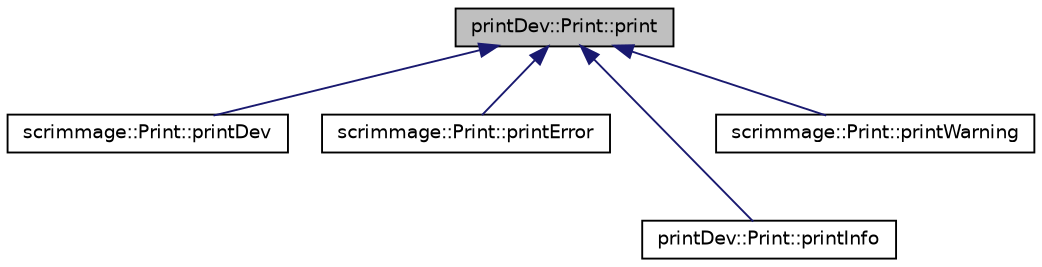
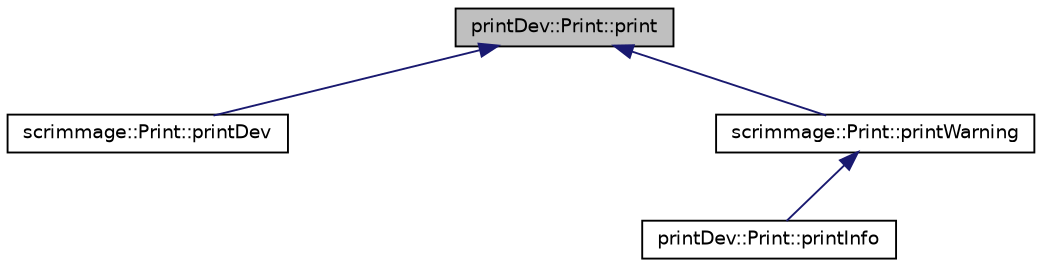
node "scrimmage::Print::printError": removed
edge "printDev::Print::printInfo" -> "printDev::Print::print": now "printDev::Print::printInfo" -> "scrimmage::Print::printWarning"
